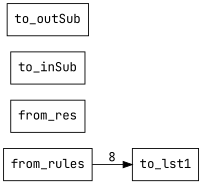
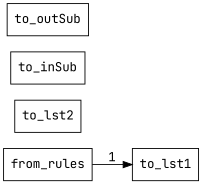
node "from_res": removed
node "to_lst2": added
edge "from_rules" -> "to_lst1": label "8" -> "1"
